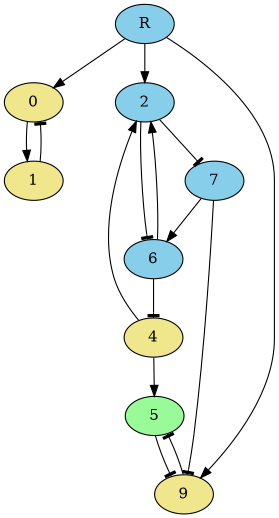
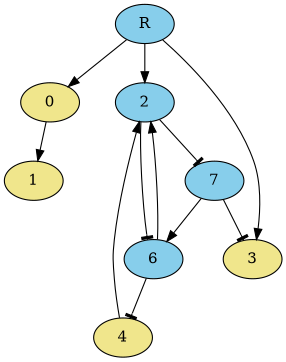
edge "1" -> "0": removed
node "5": removed
node "9": label "9" -> "3"
